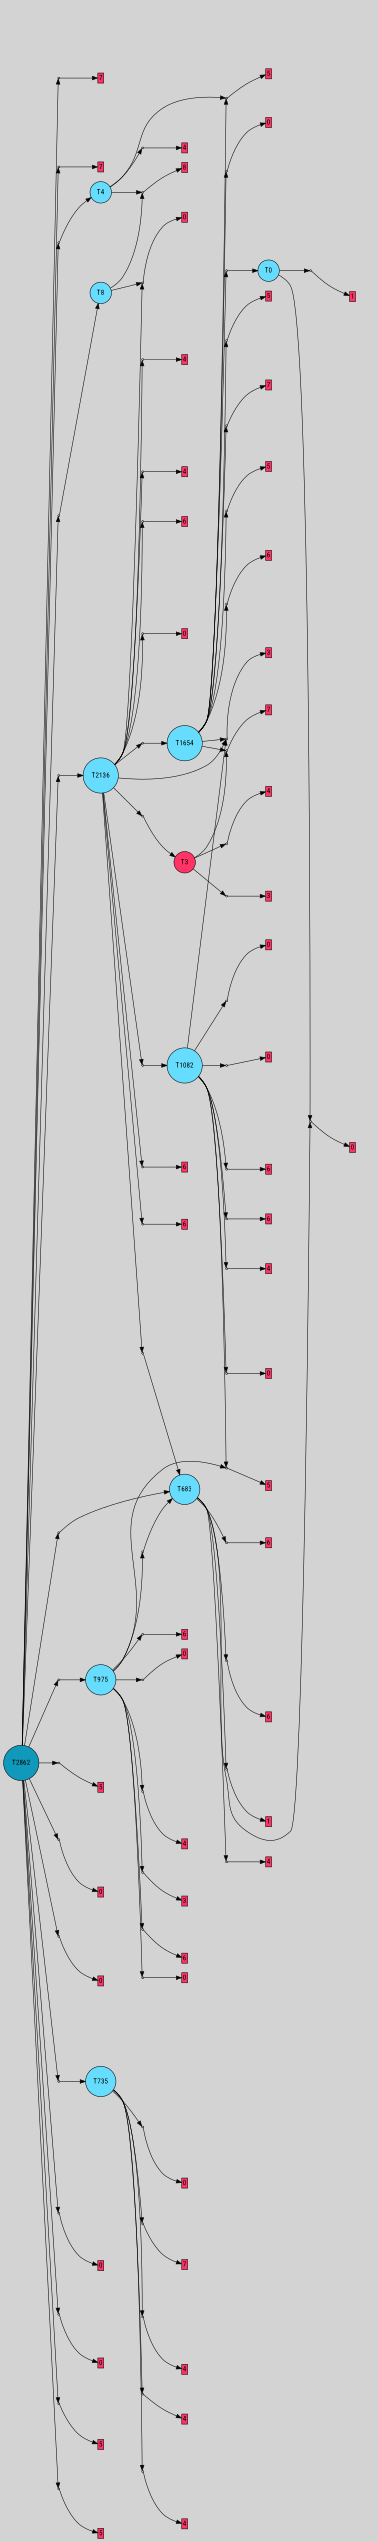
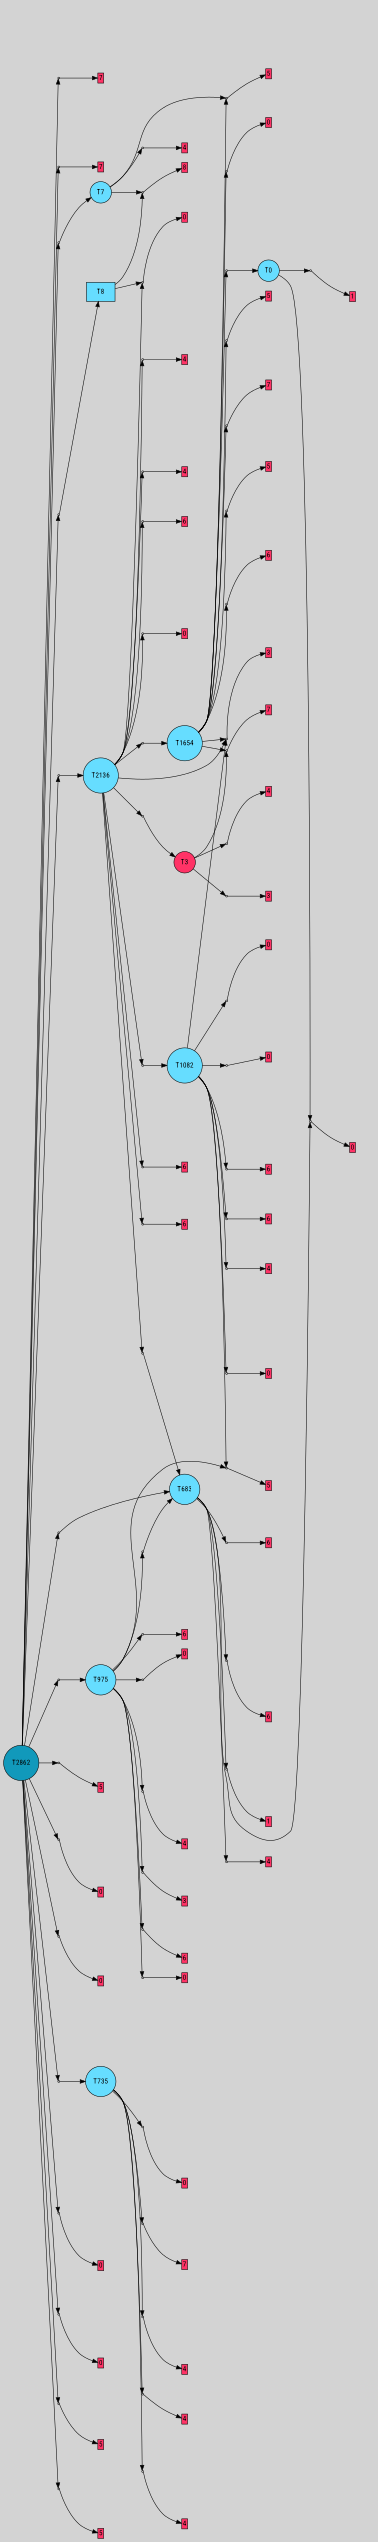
node "T4": label "T4" -> "T7"
node "T8": shape circle -> box
